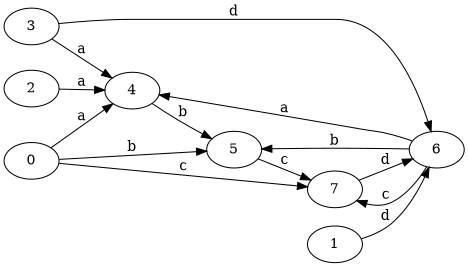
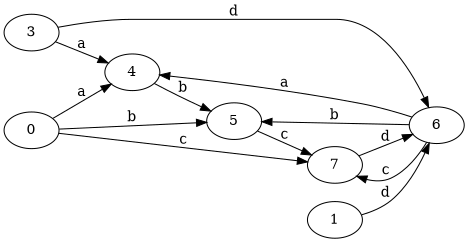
node "2": removed
